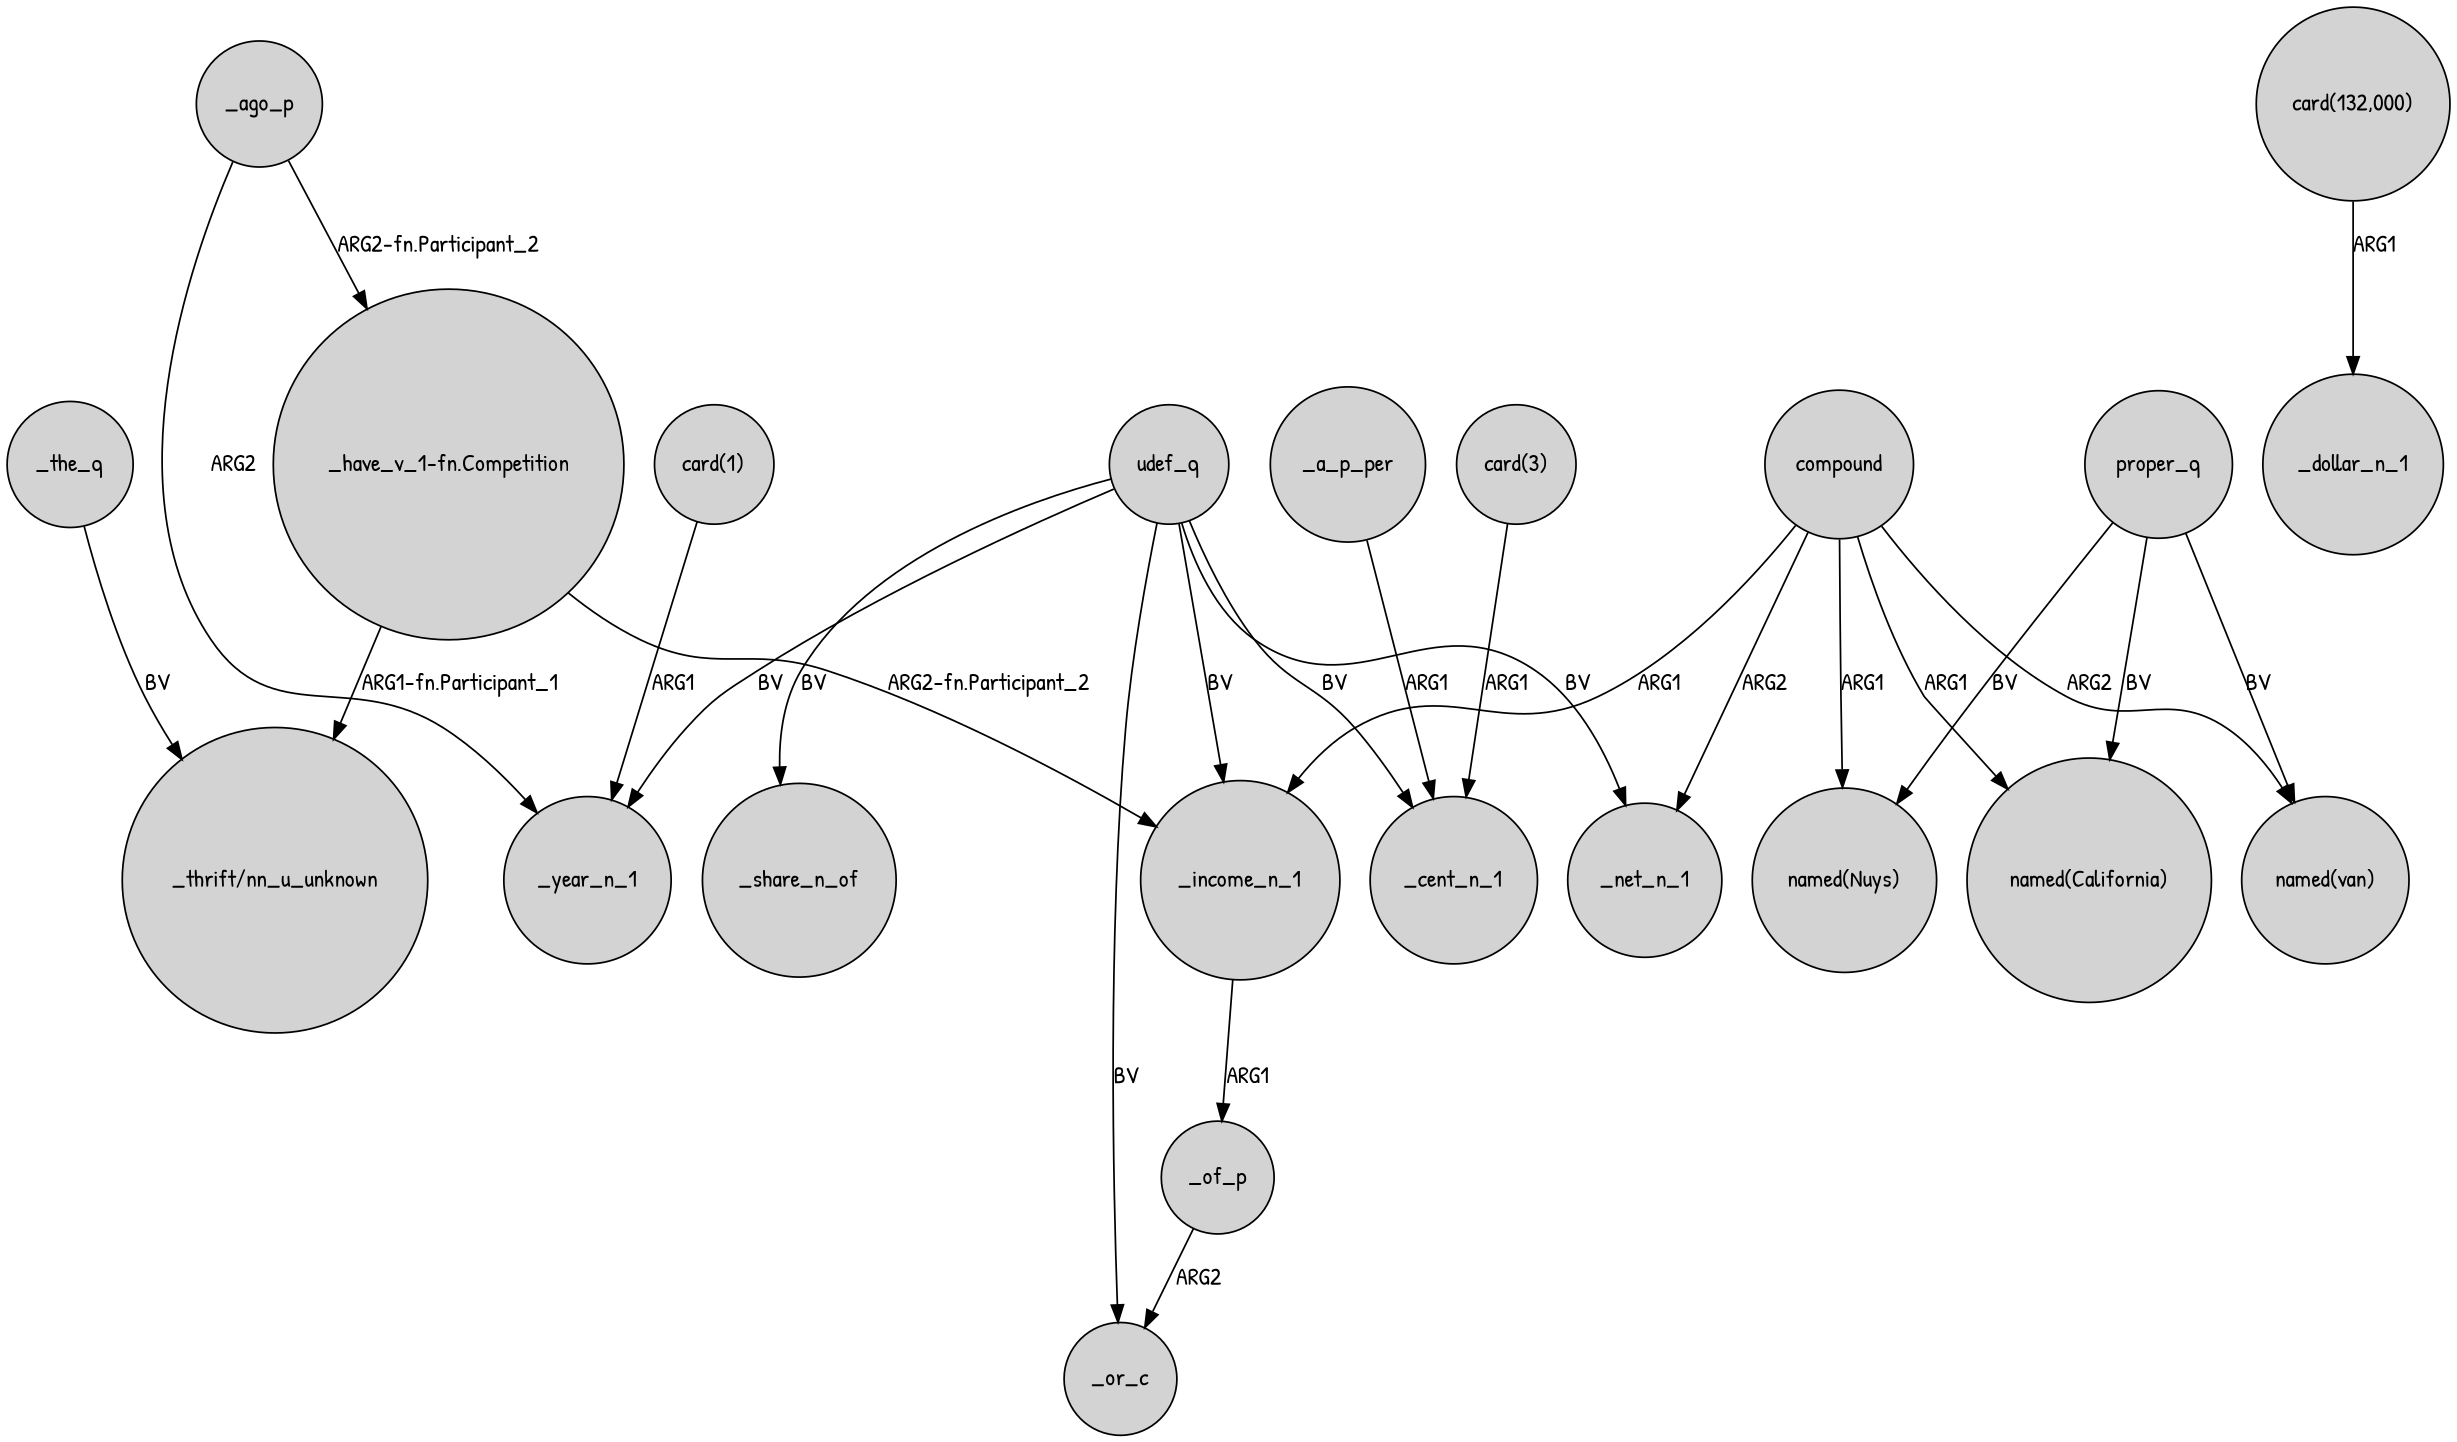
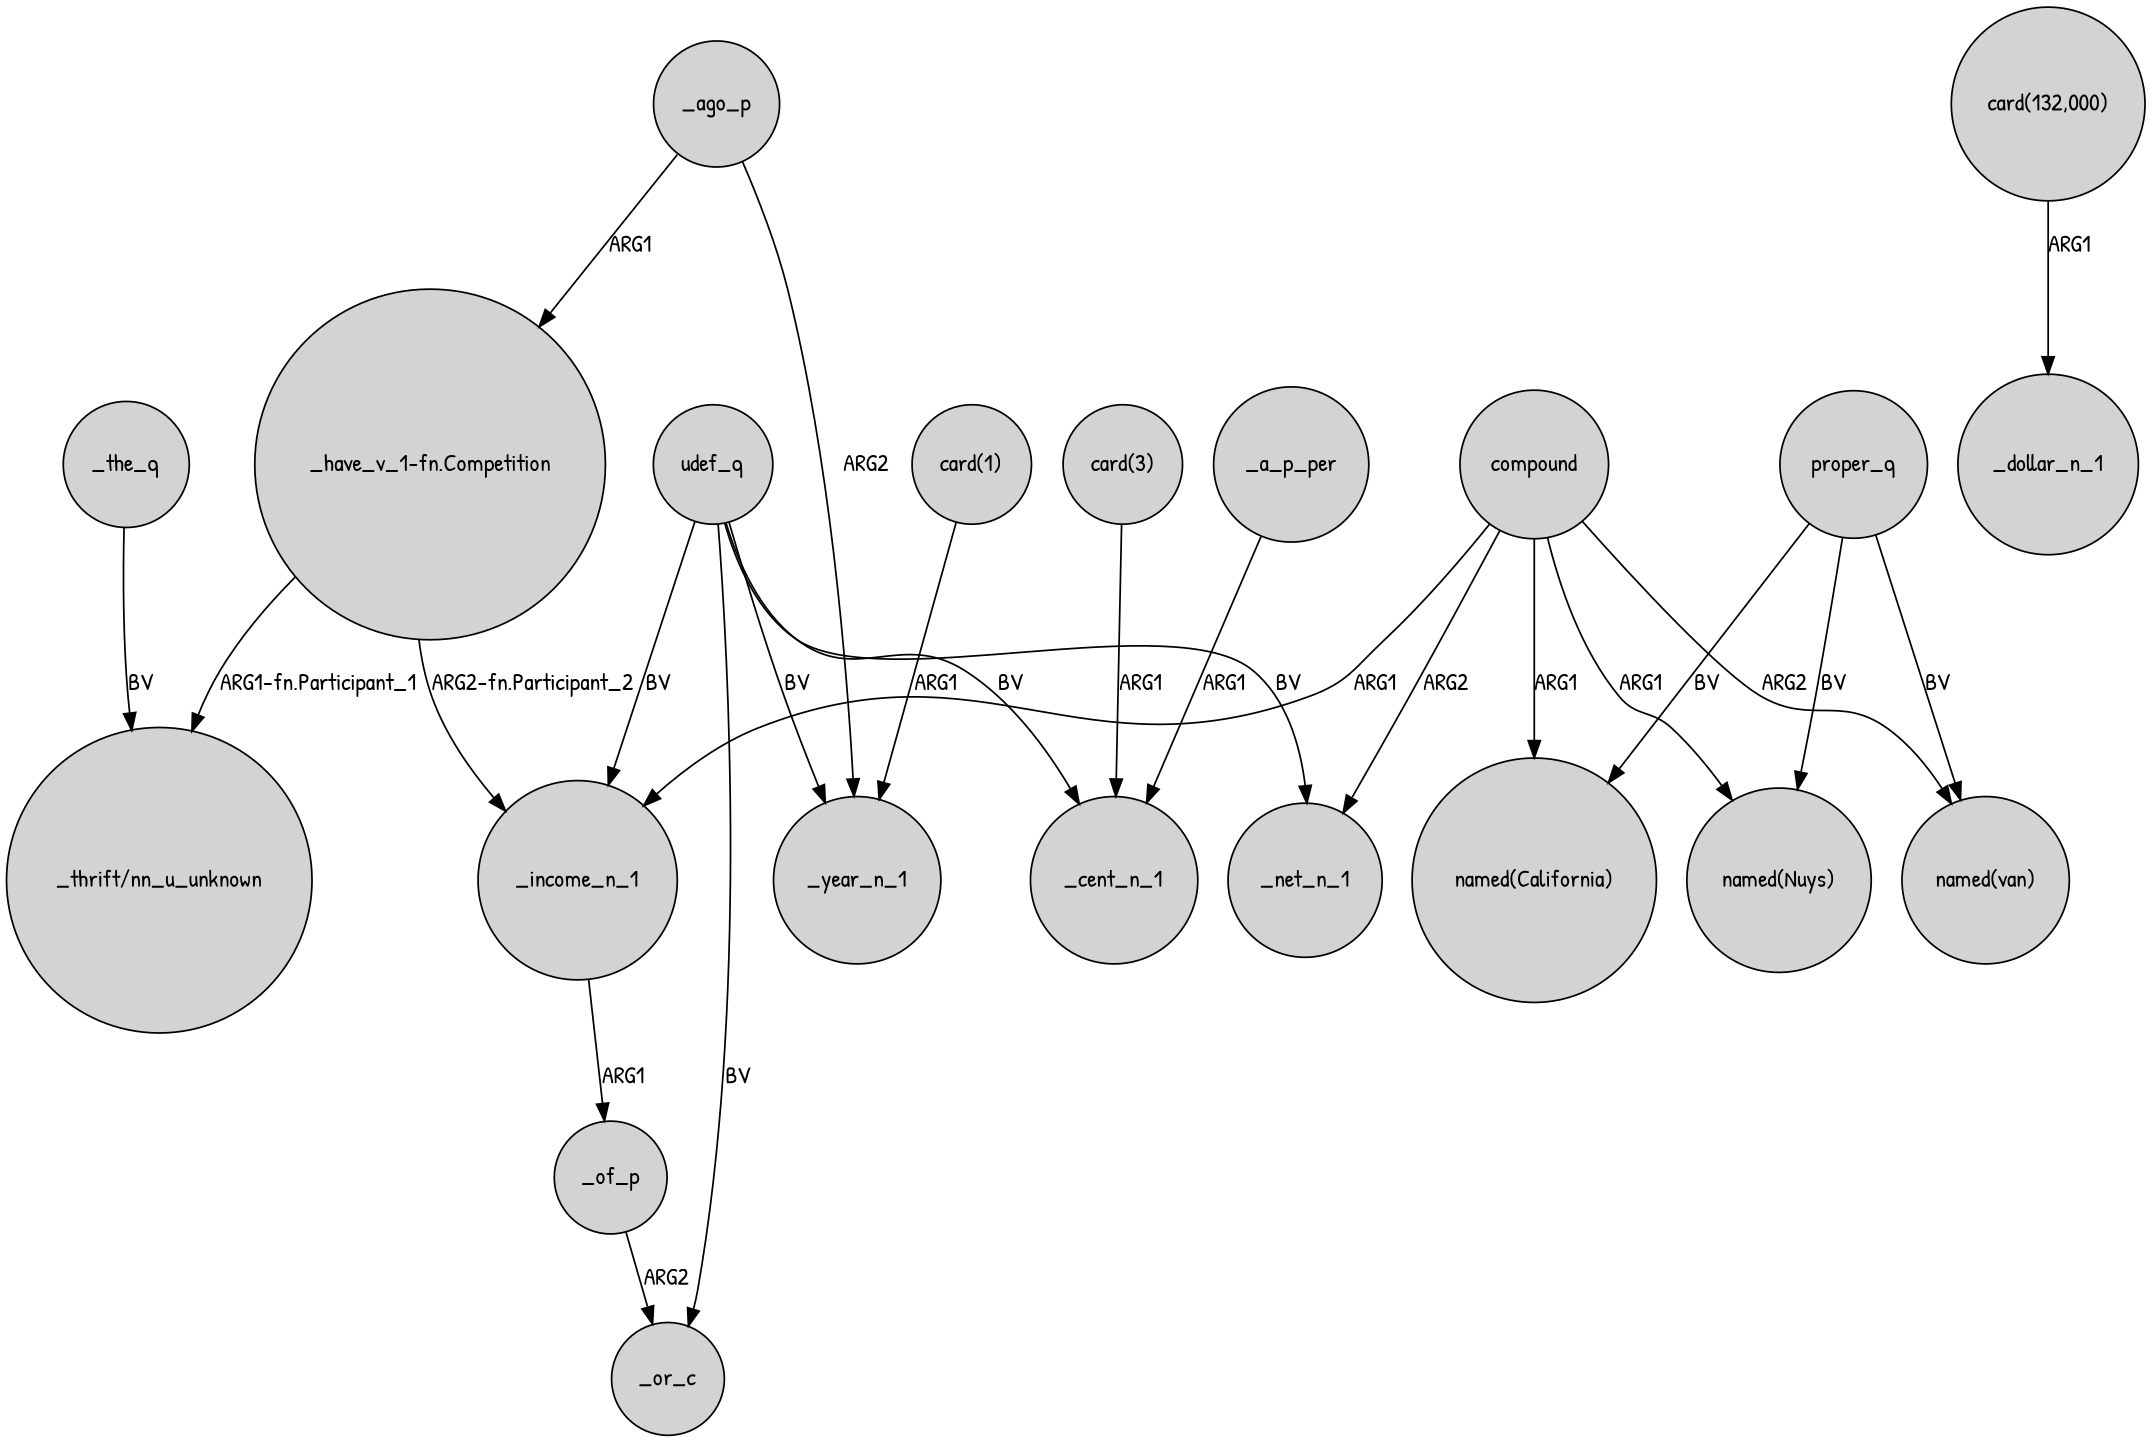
edge "_ago_p" -> "_have_v_1-fn.Competition": label "ARG2-fn.Participant_2" -> "ARG1"
node "_share_n_of": removed
